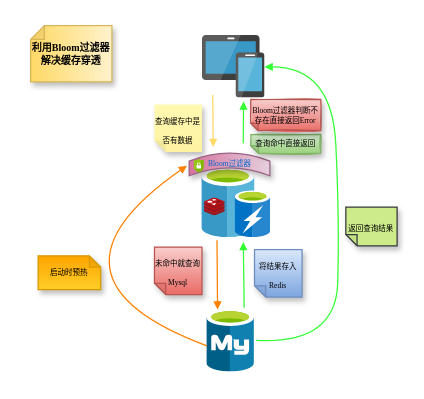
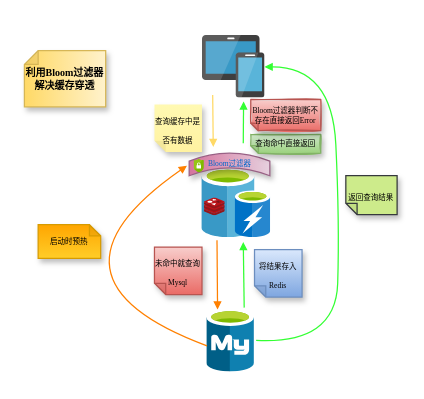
node "利用Bloom过滤器解决缓存穿透": moved (71, 54) -> (65, 79)
node "返回查询结果": moved (371, 226) -> (371, 195)
node "启动时预热": moved (69, 273) -> (69, 241)
